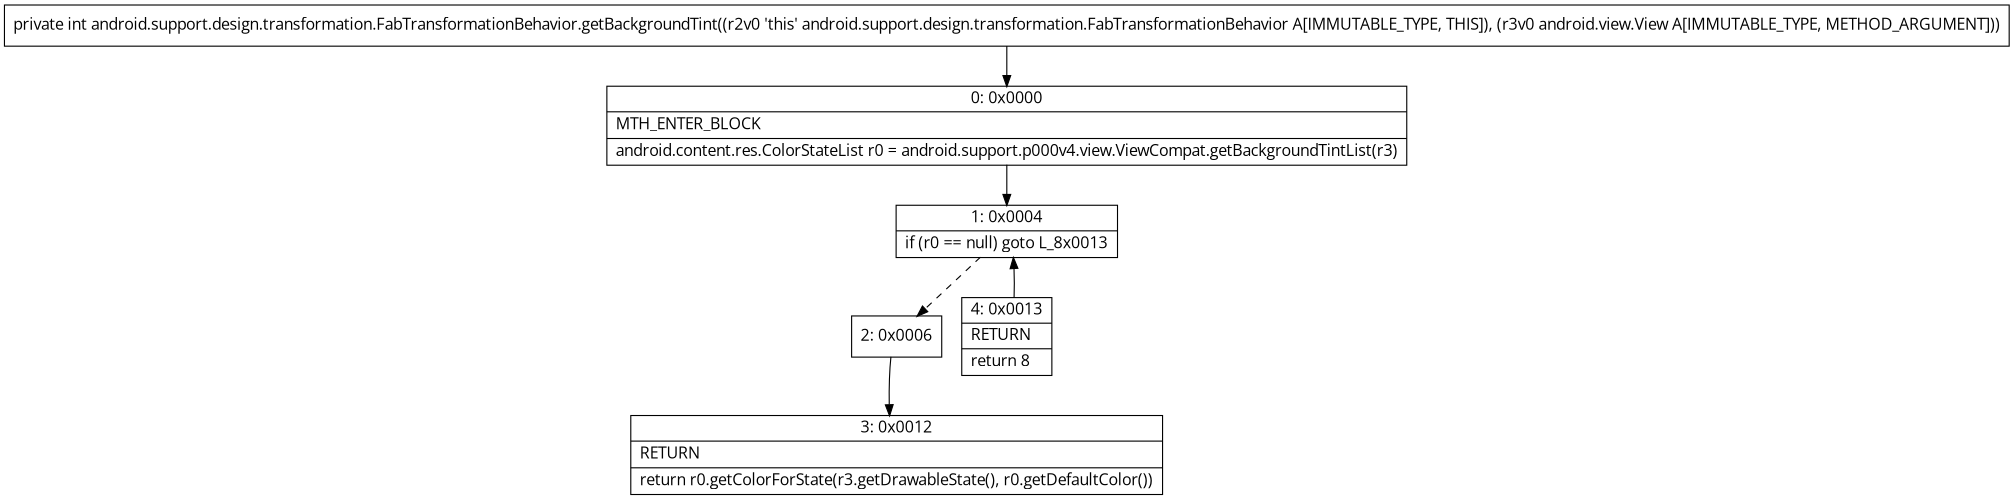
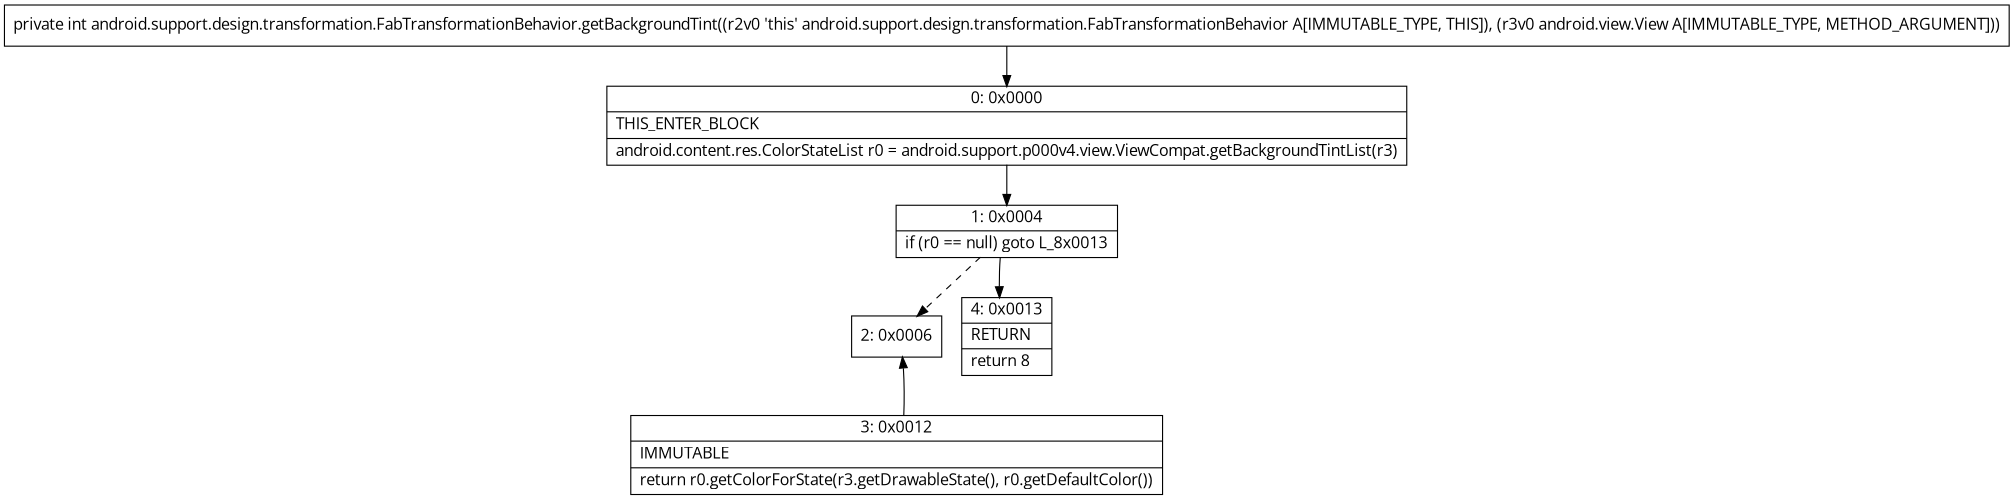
node "0: 0x0000": text "MTH_ENTER_BLOCK" -> "THIS_ENTER_BLOCK"
edge "4: 0x0013" -> "1: 0x0004": reversed
edge "2: 0x0006" -> "3: 0x0012": reversed
node "3: 0x0012": text "RETURN" -> "IMMUTABLE"
